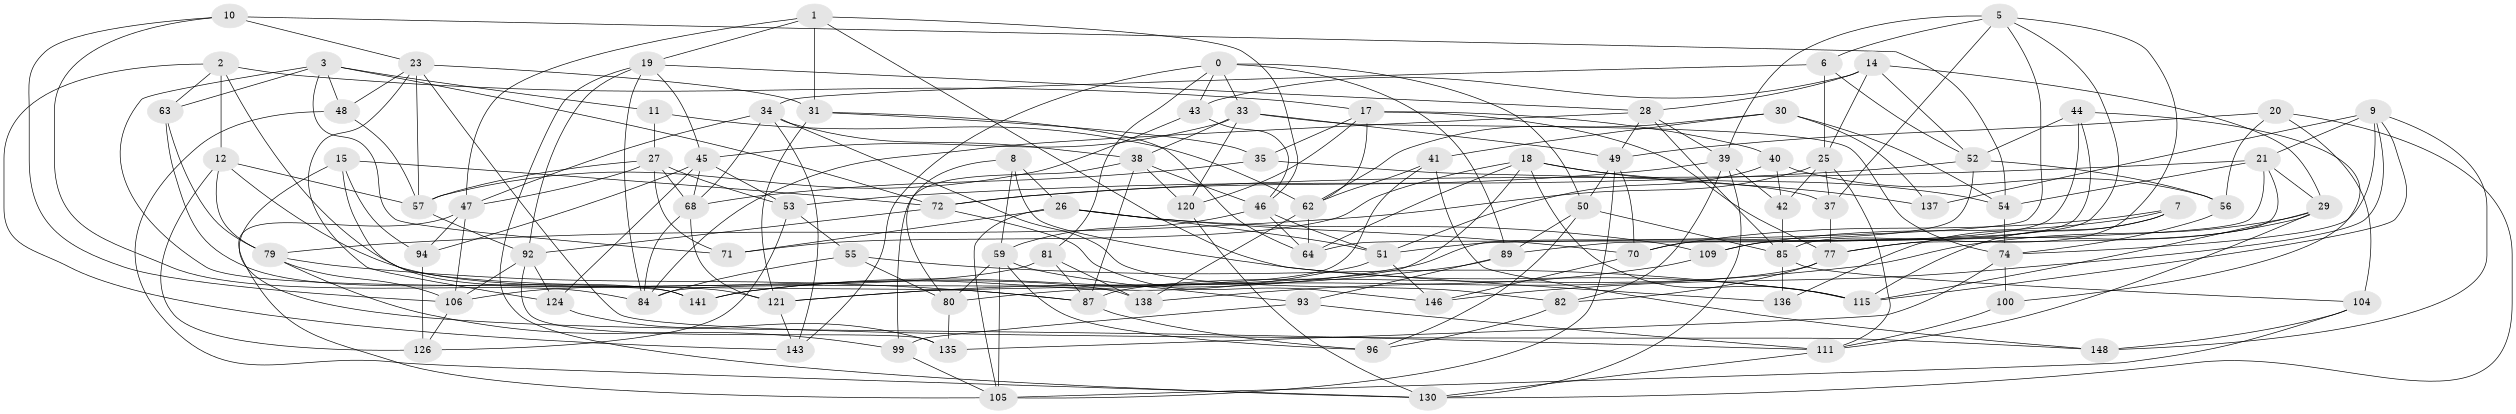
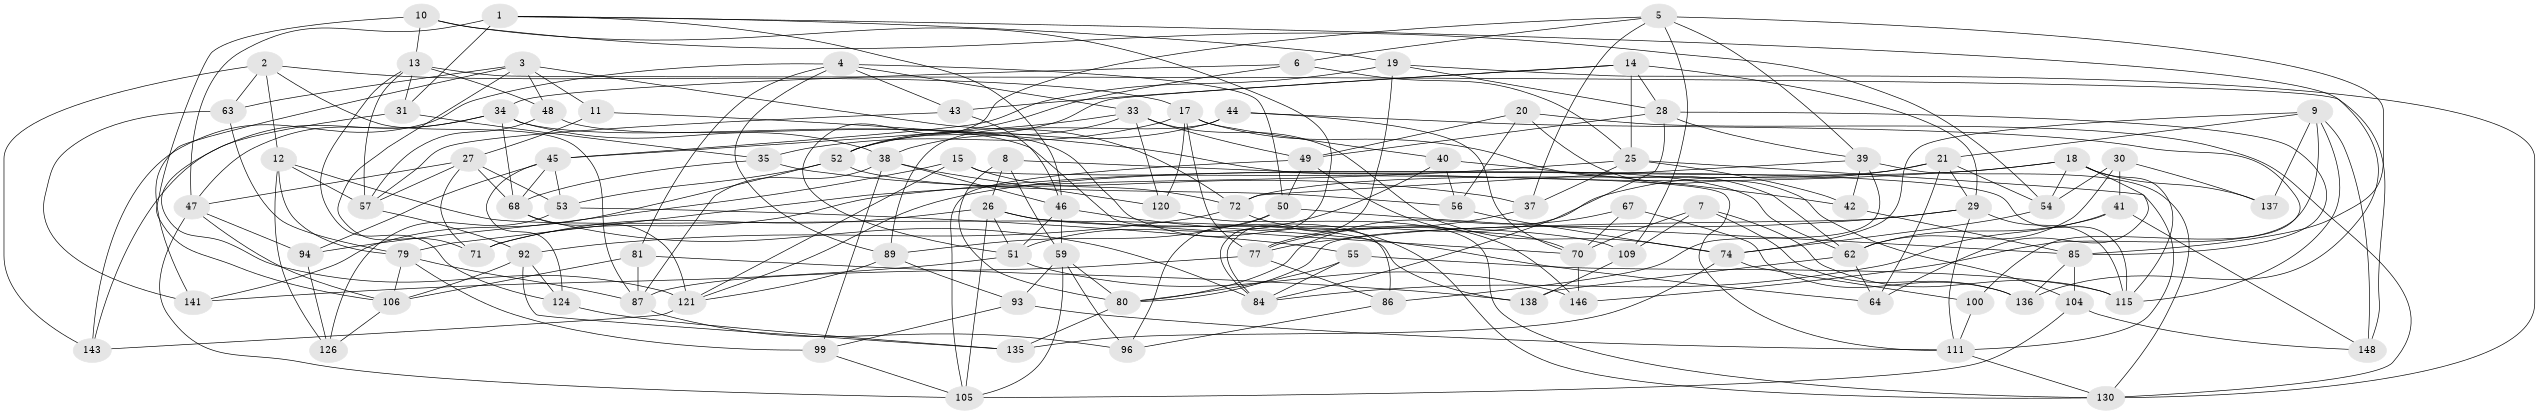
node "23": label "23" -> "13"
node "0": label "0" -> "4"
edge "19" -- "92": removed
edge "31" -- "64": removed
node "67": added
node "82": label "82" -> "86"
